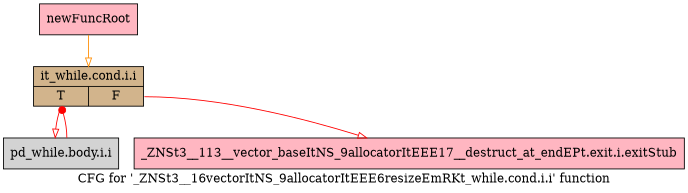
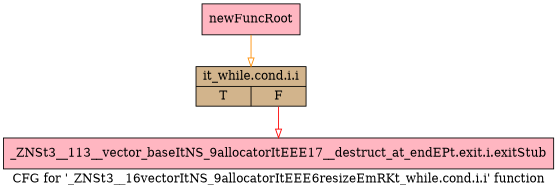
node "pd_while.body.i.i": removed
